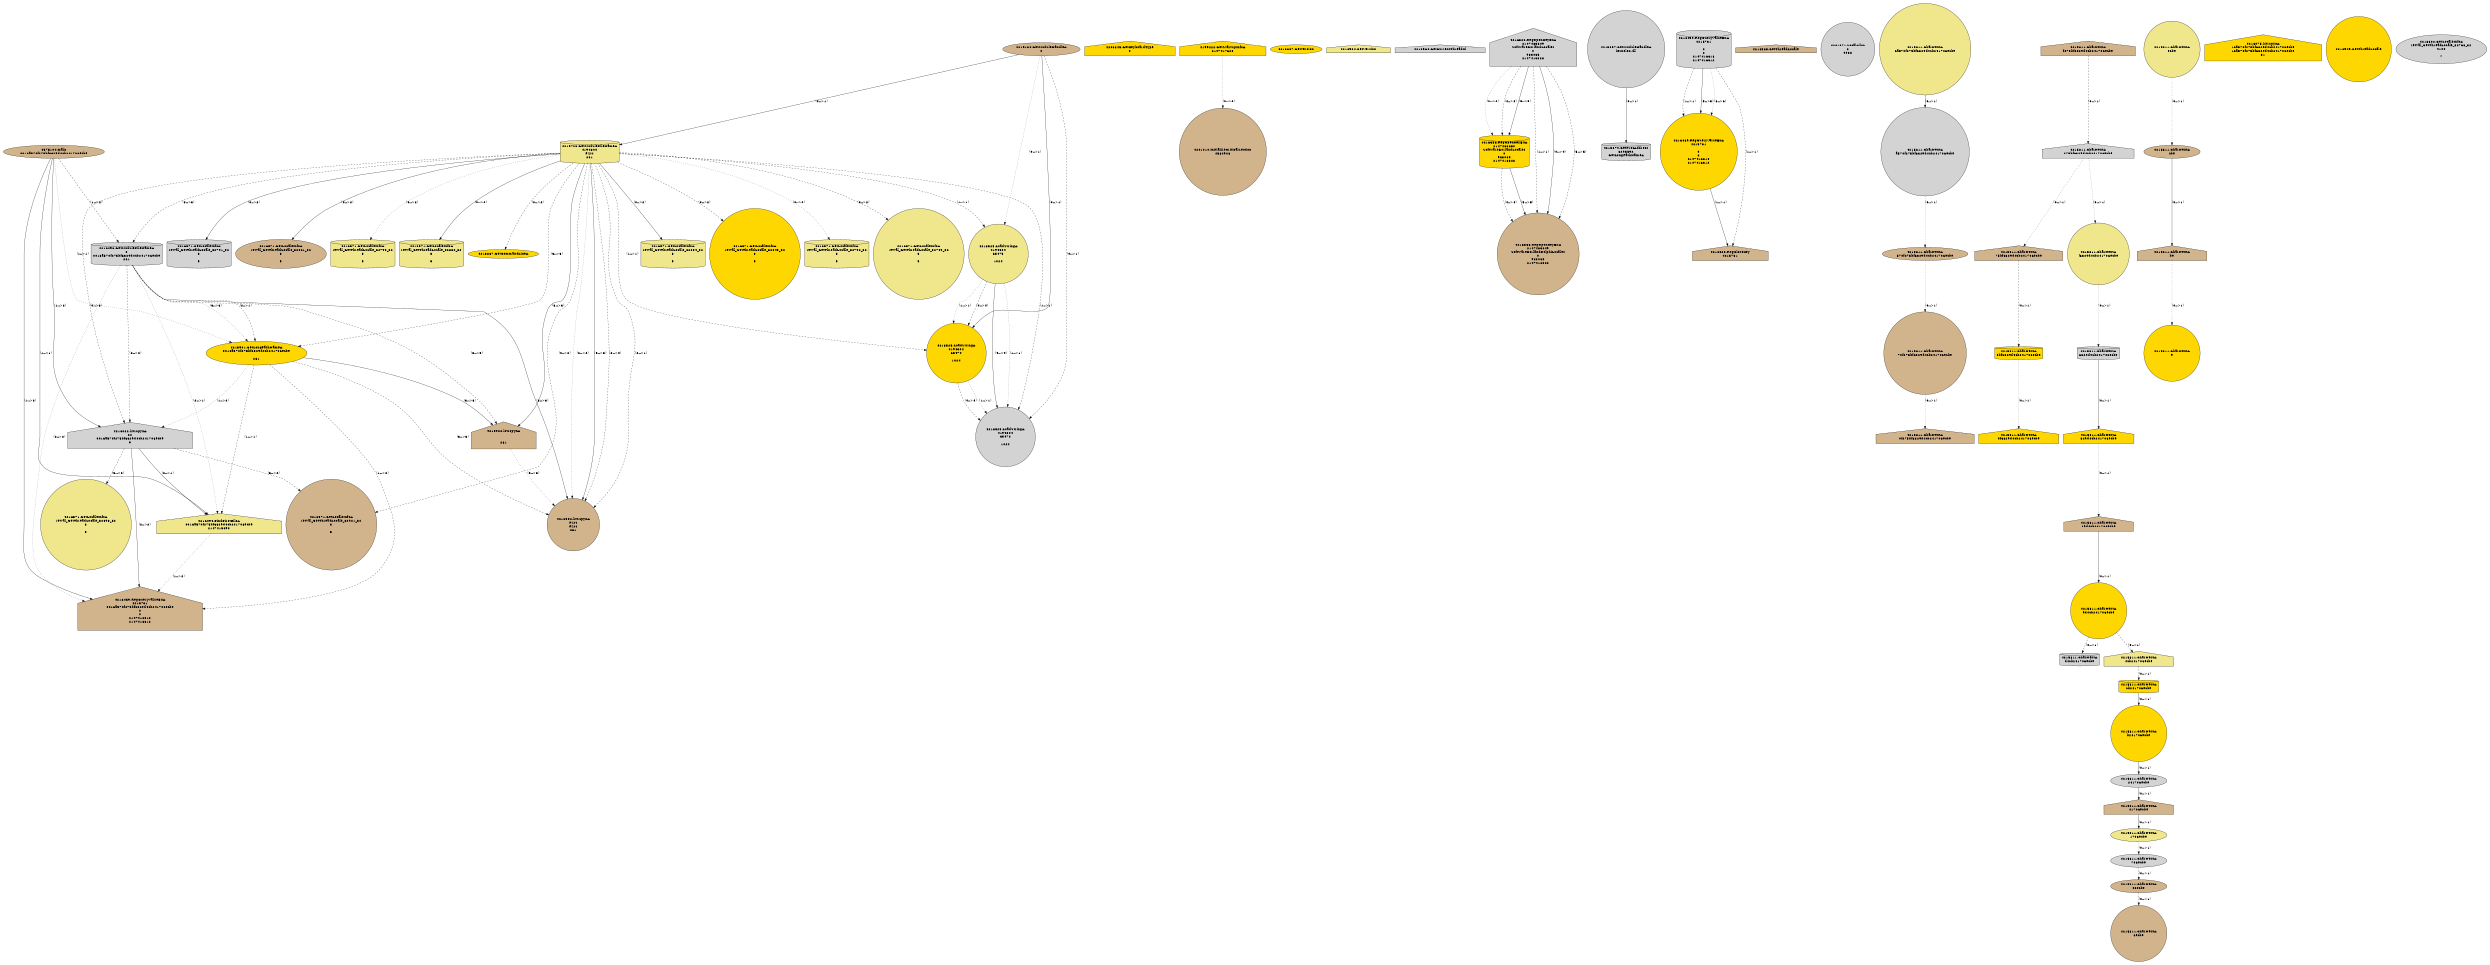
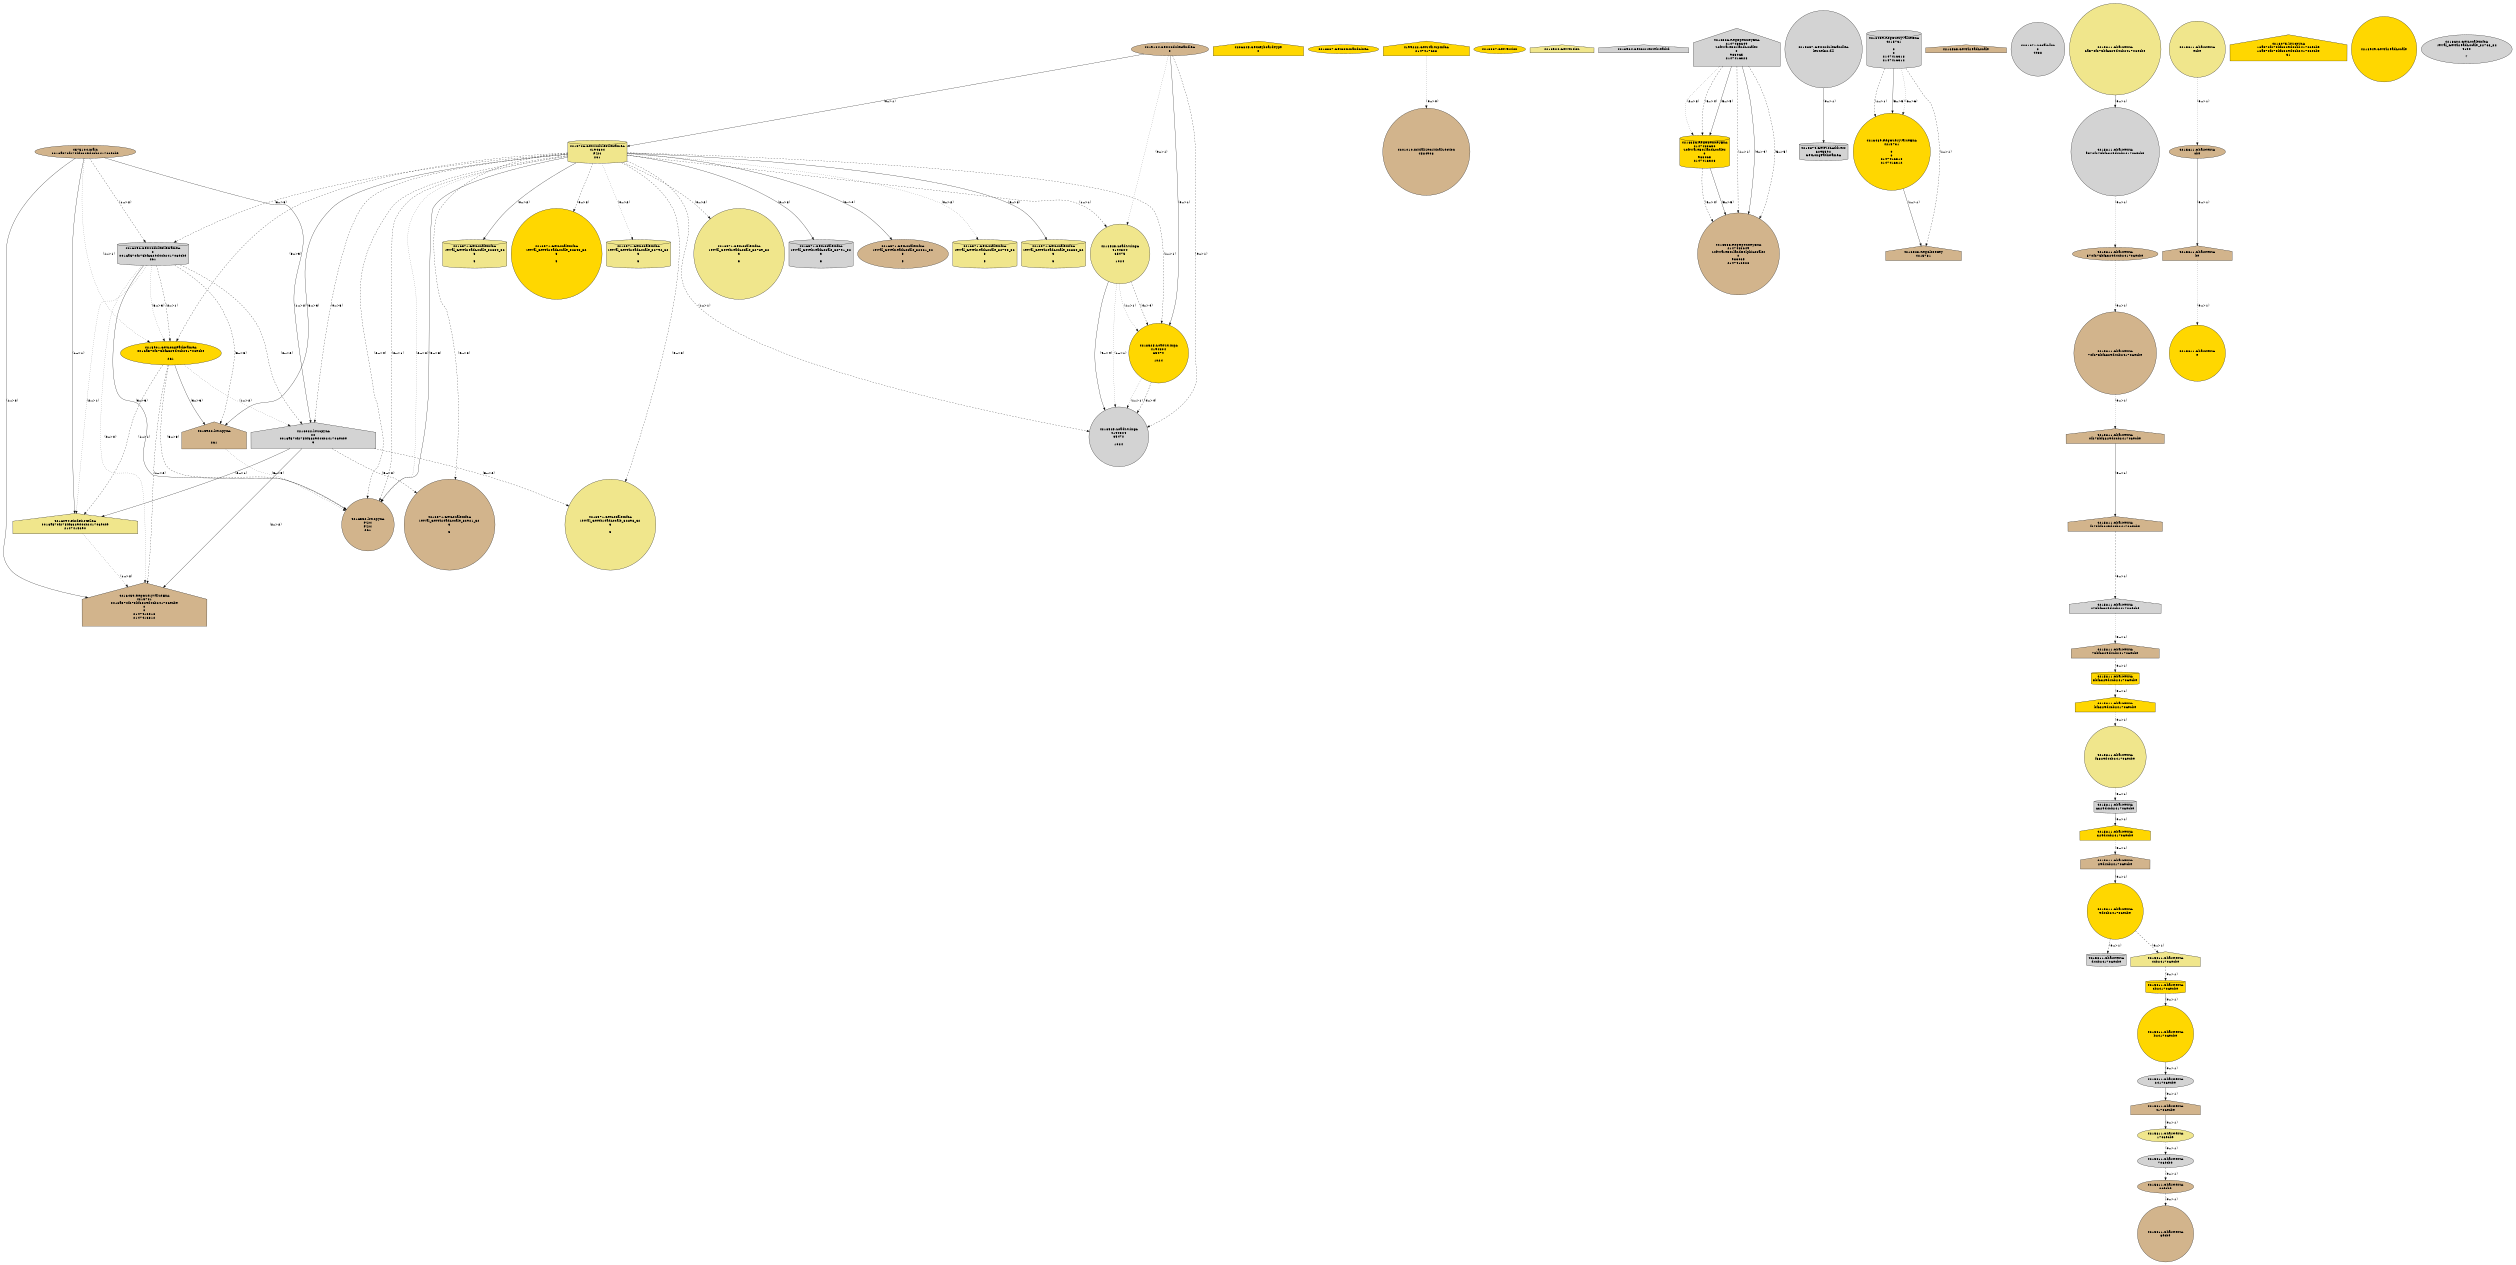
edge "4215811.CharNextA 275bf6329d4cb241706ecbe" -> "4215811.CharNextA f6329d4cb241706ecbe": now "4215811.CharNextA bf6329d4cb241706ecbe" -> "4215811.CharNextA f6329d4cb241706ecbe"
edge "4215726.GetModuleFileNameA 4194304 PZM 261" -> "4218867.GetCommandLineA": now "4215726.GetModuleFileNameA 4194304 PZM 261" -> "4216571.GetLocaleInfoA retval_GetThreadLocale_32898_32 3 5"
edge "4215811.CharNextA 0f275bf6329d4cb241706ecbe" -> "4215811.CharNextA f275bf6329d4cb241706ecbe": added, label "(0-->1)"
